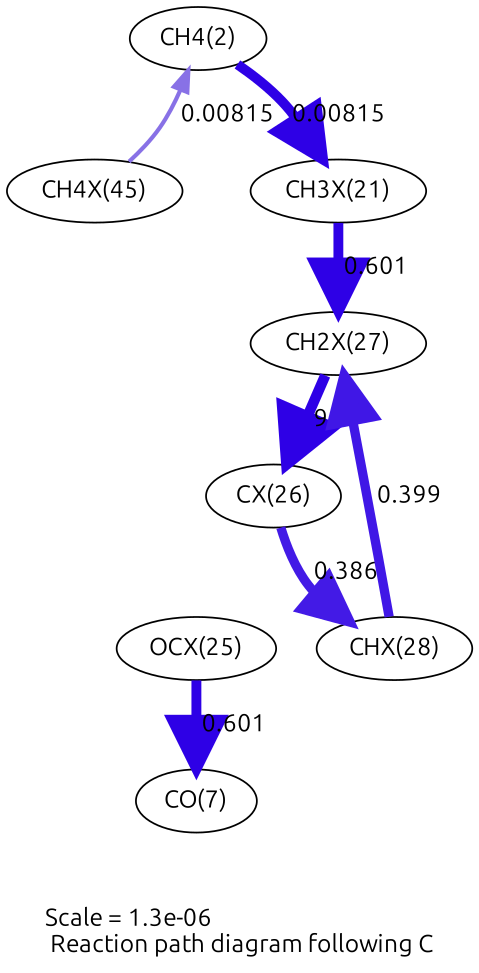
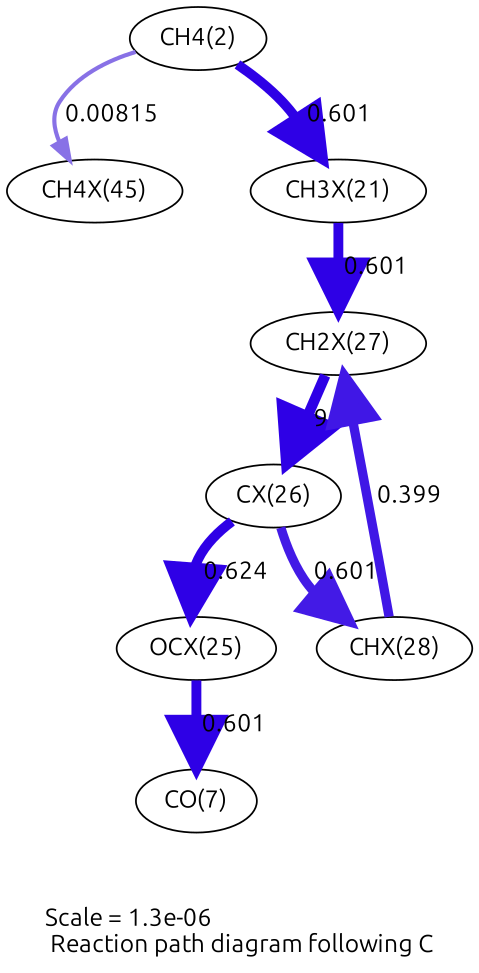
edge "CH4(2)" -> "CH3X(21)": label " 0.00815" -> " 0.601"
edge "CH4X(45)" -> "CH4(2)": reversed
edge "CX(26)" -> "OCX(25)": added, label "0.624"
edge "CX(26)" -> "CHX(28)": label " 0.386" -> " 0.601"
